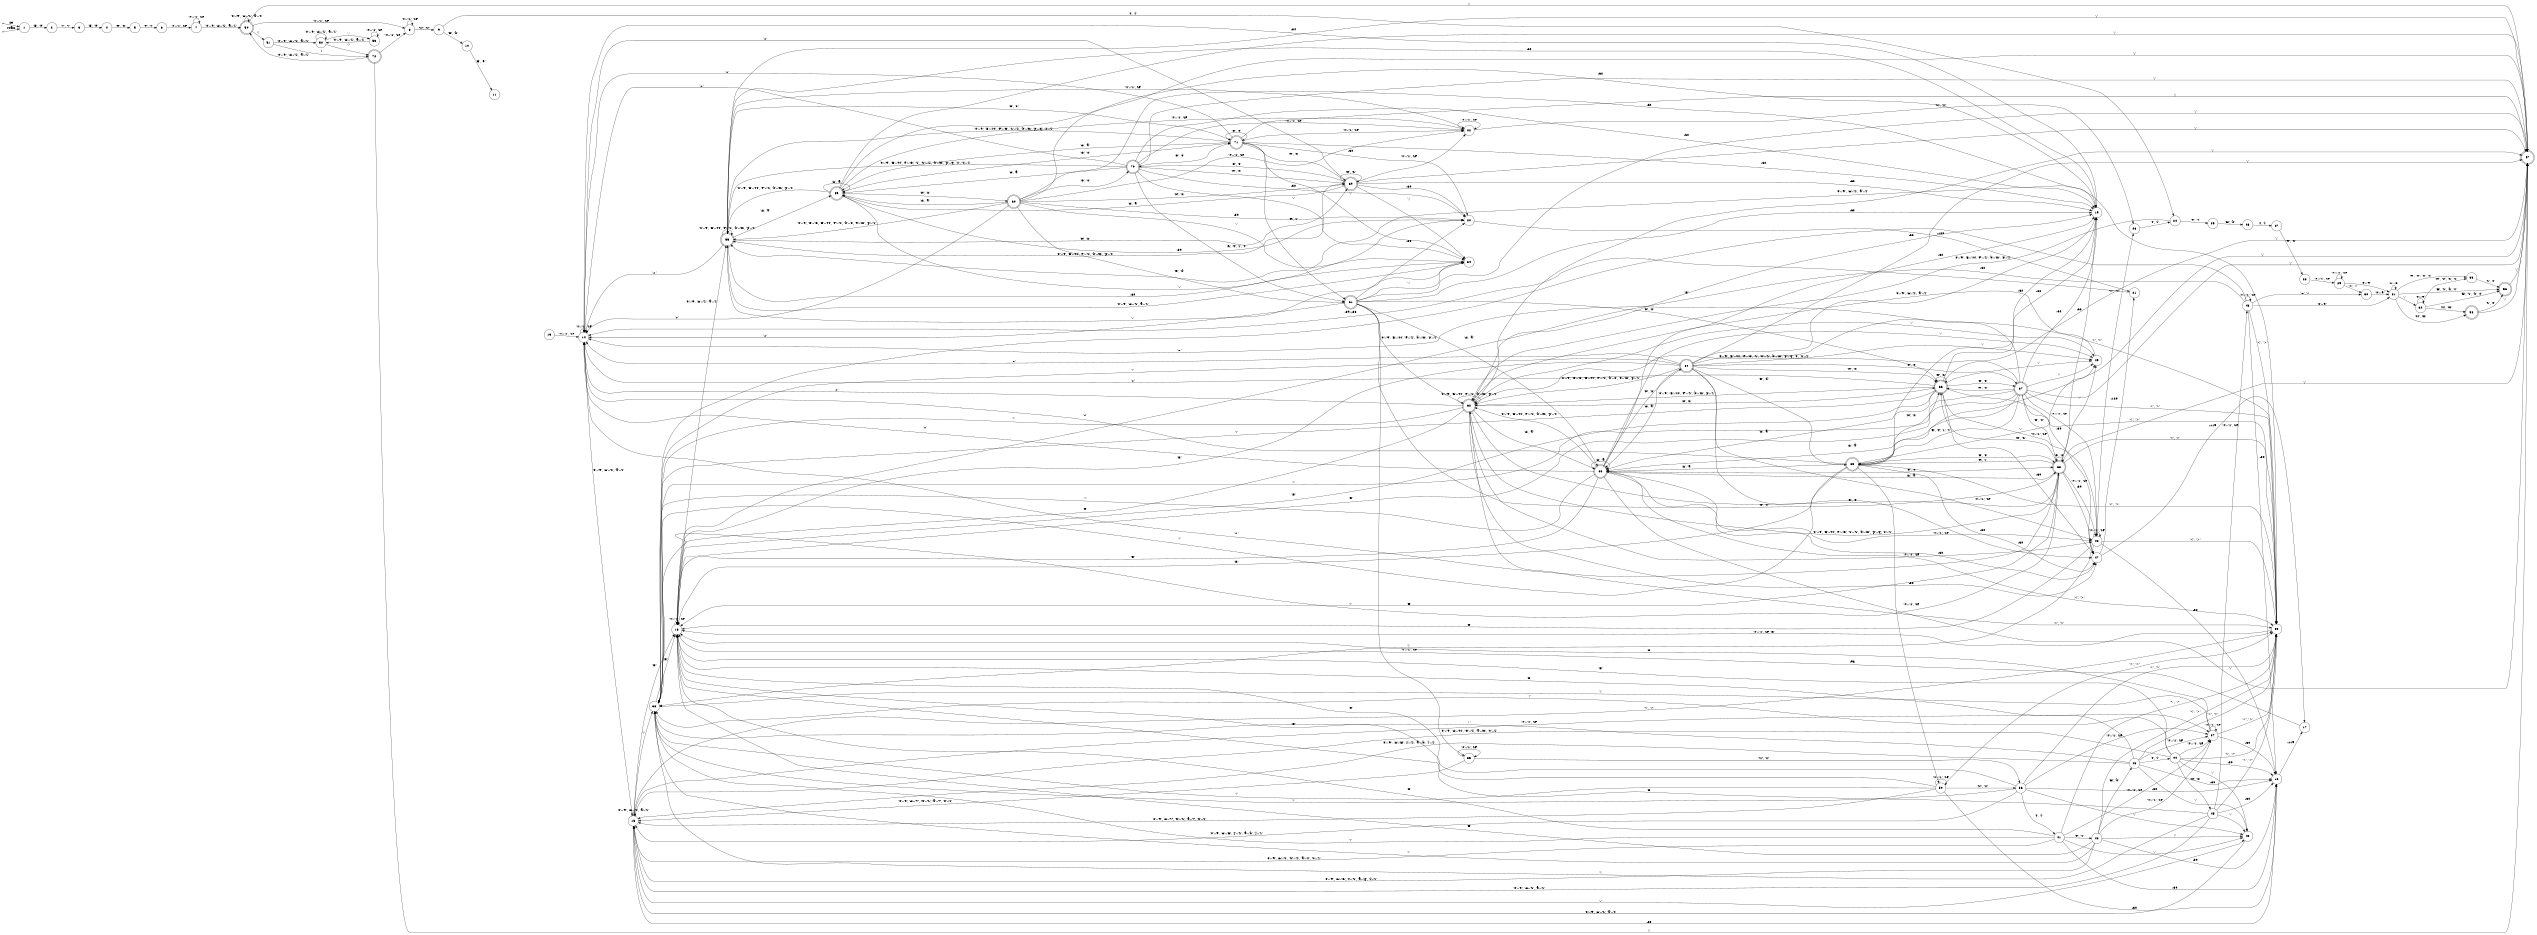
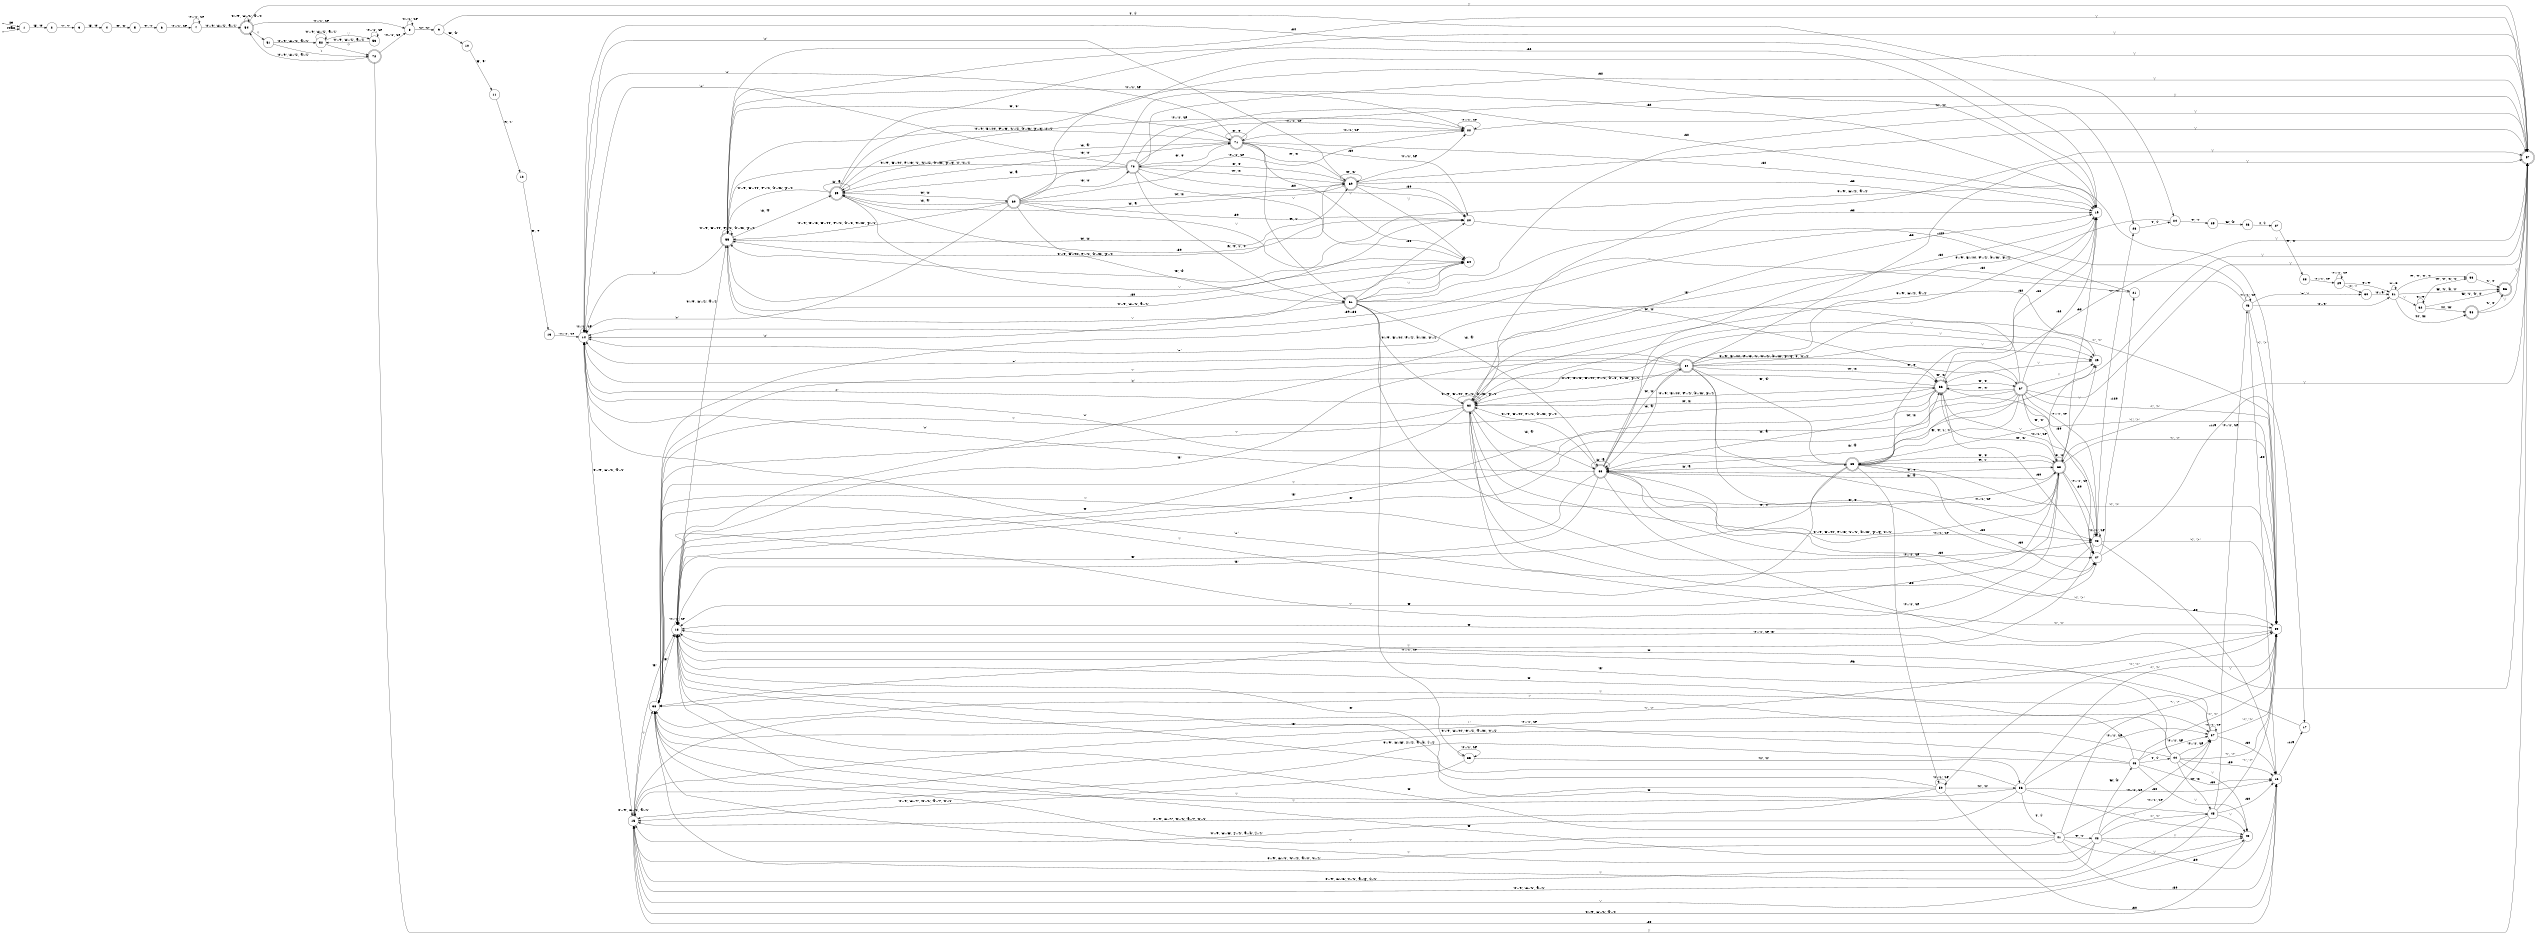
node "12": added
edge "42" -> "39": now "42" -> "45"
